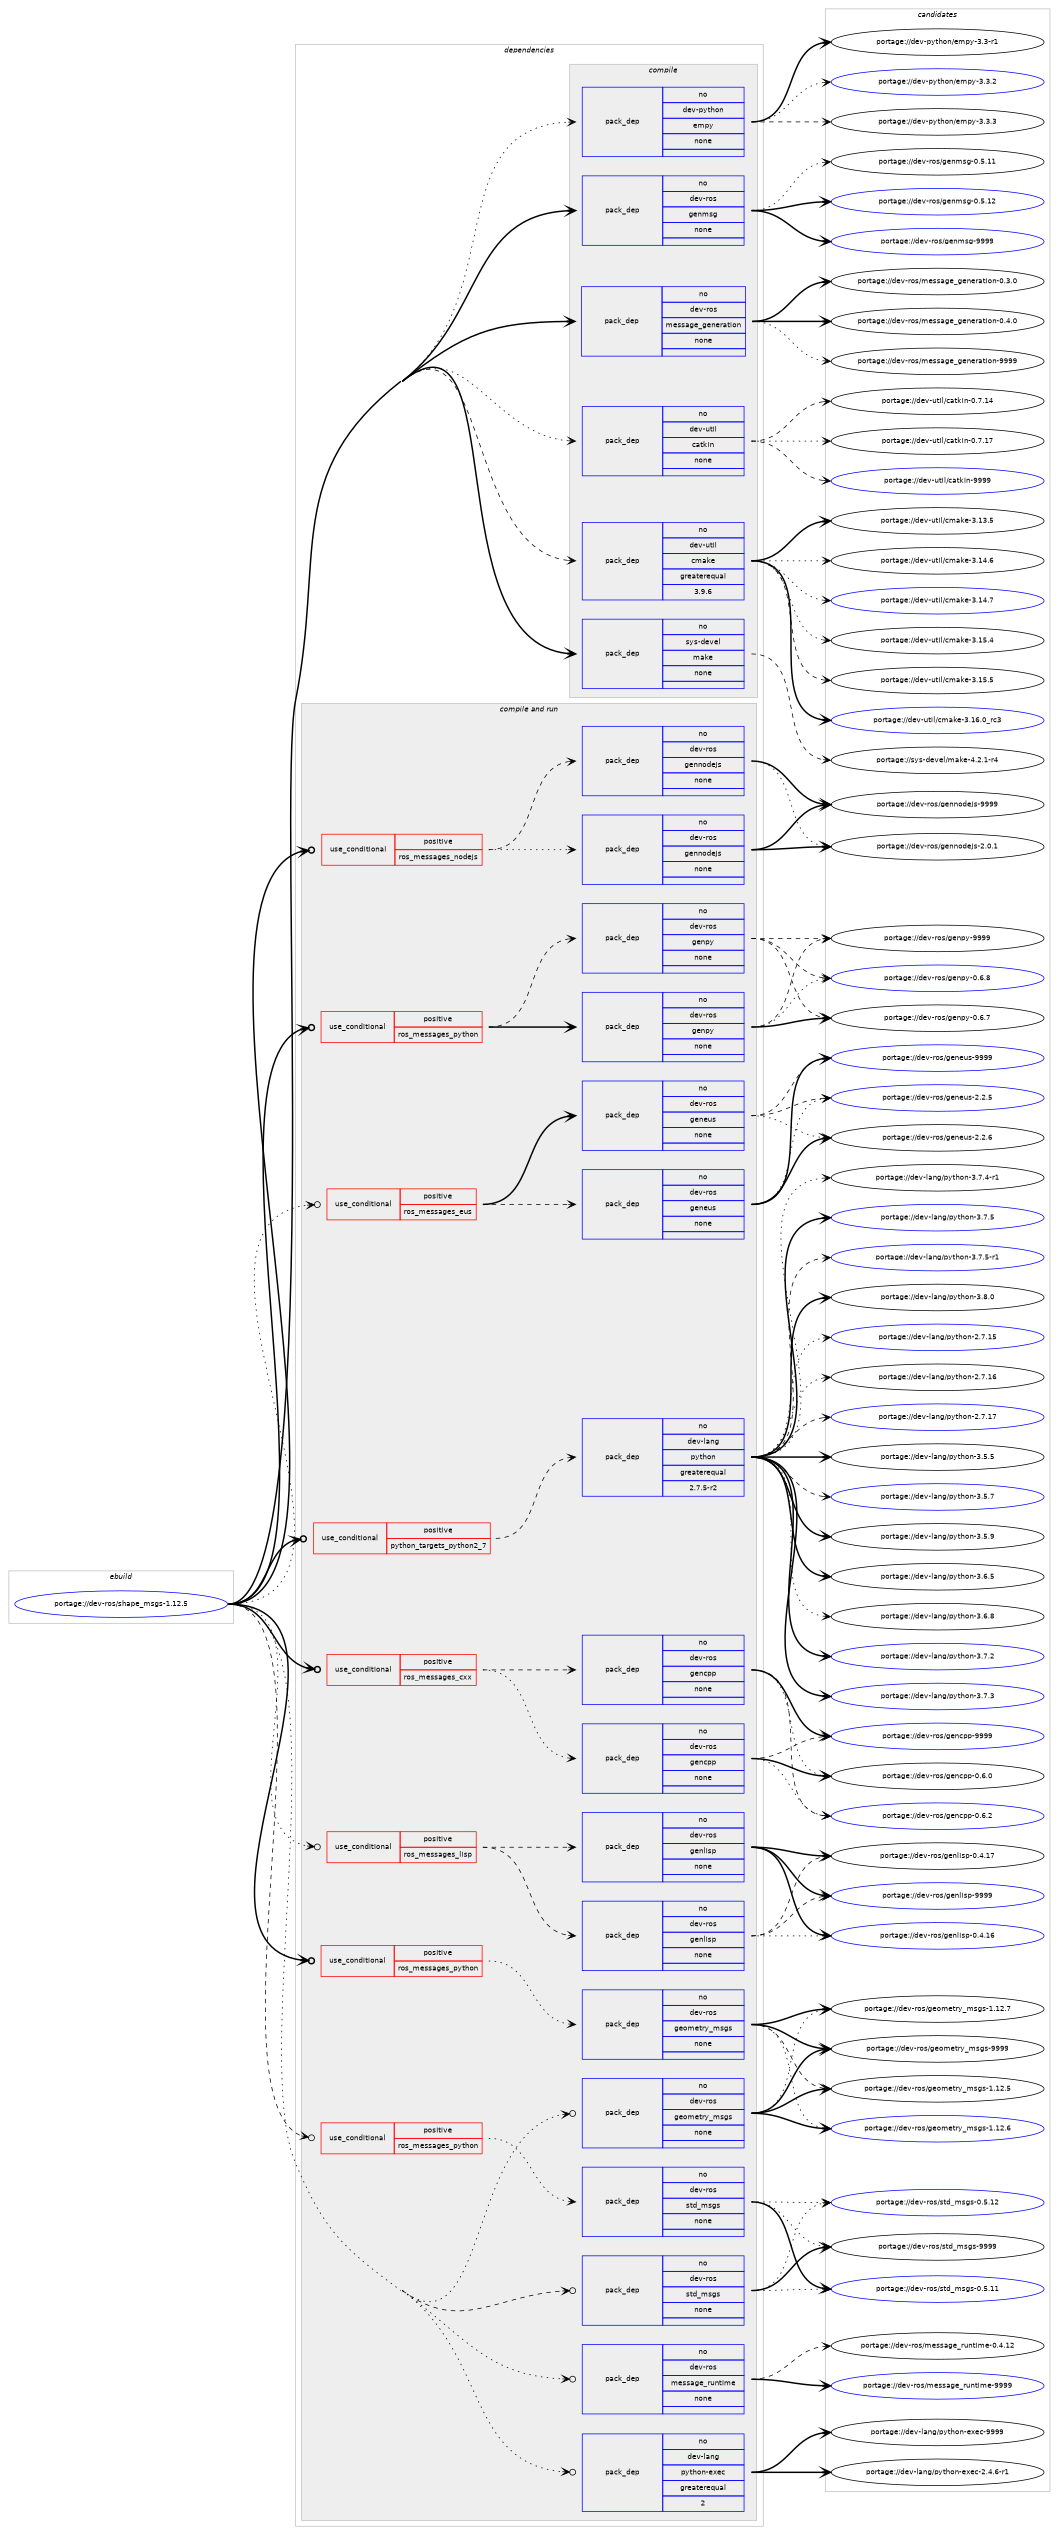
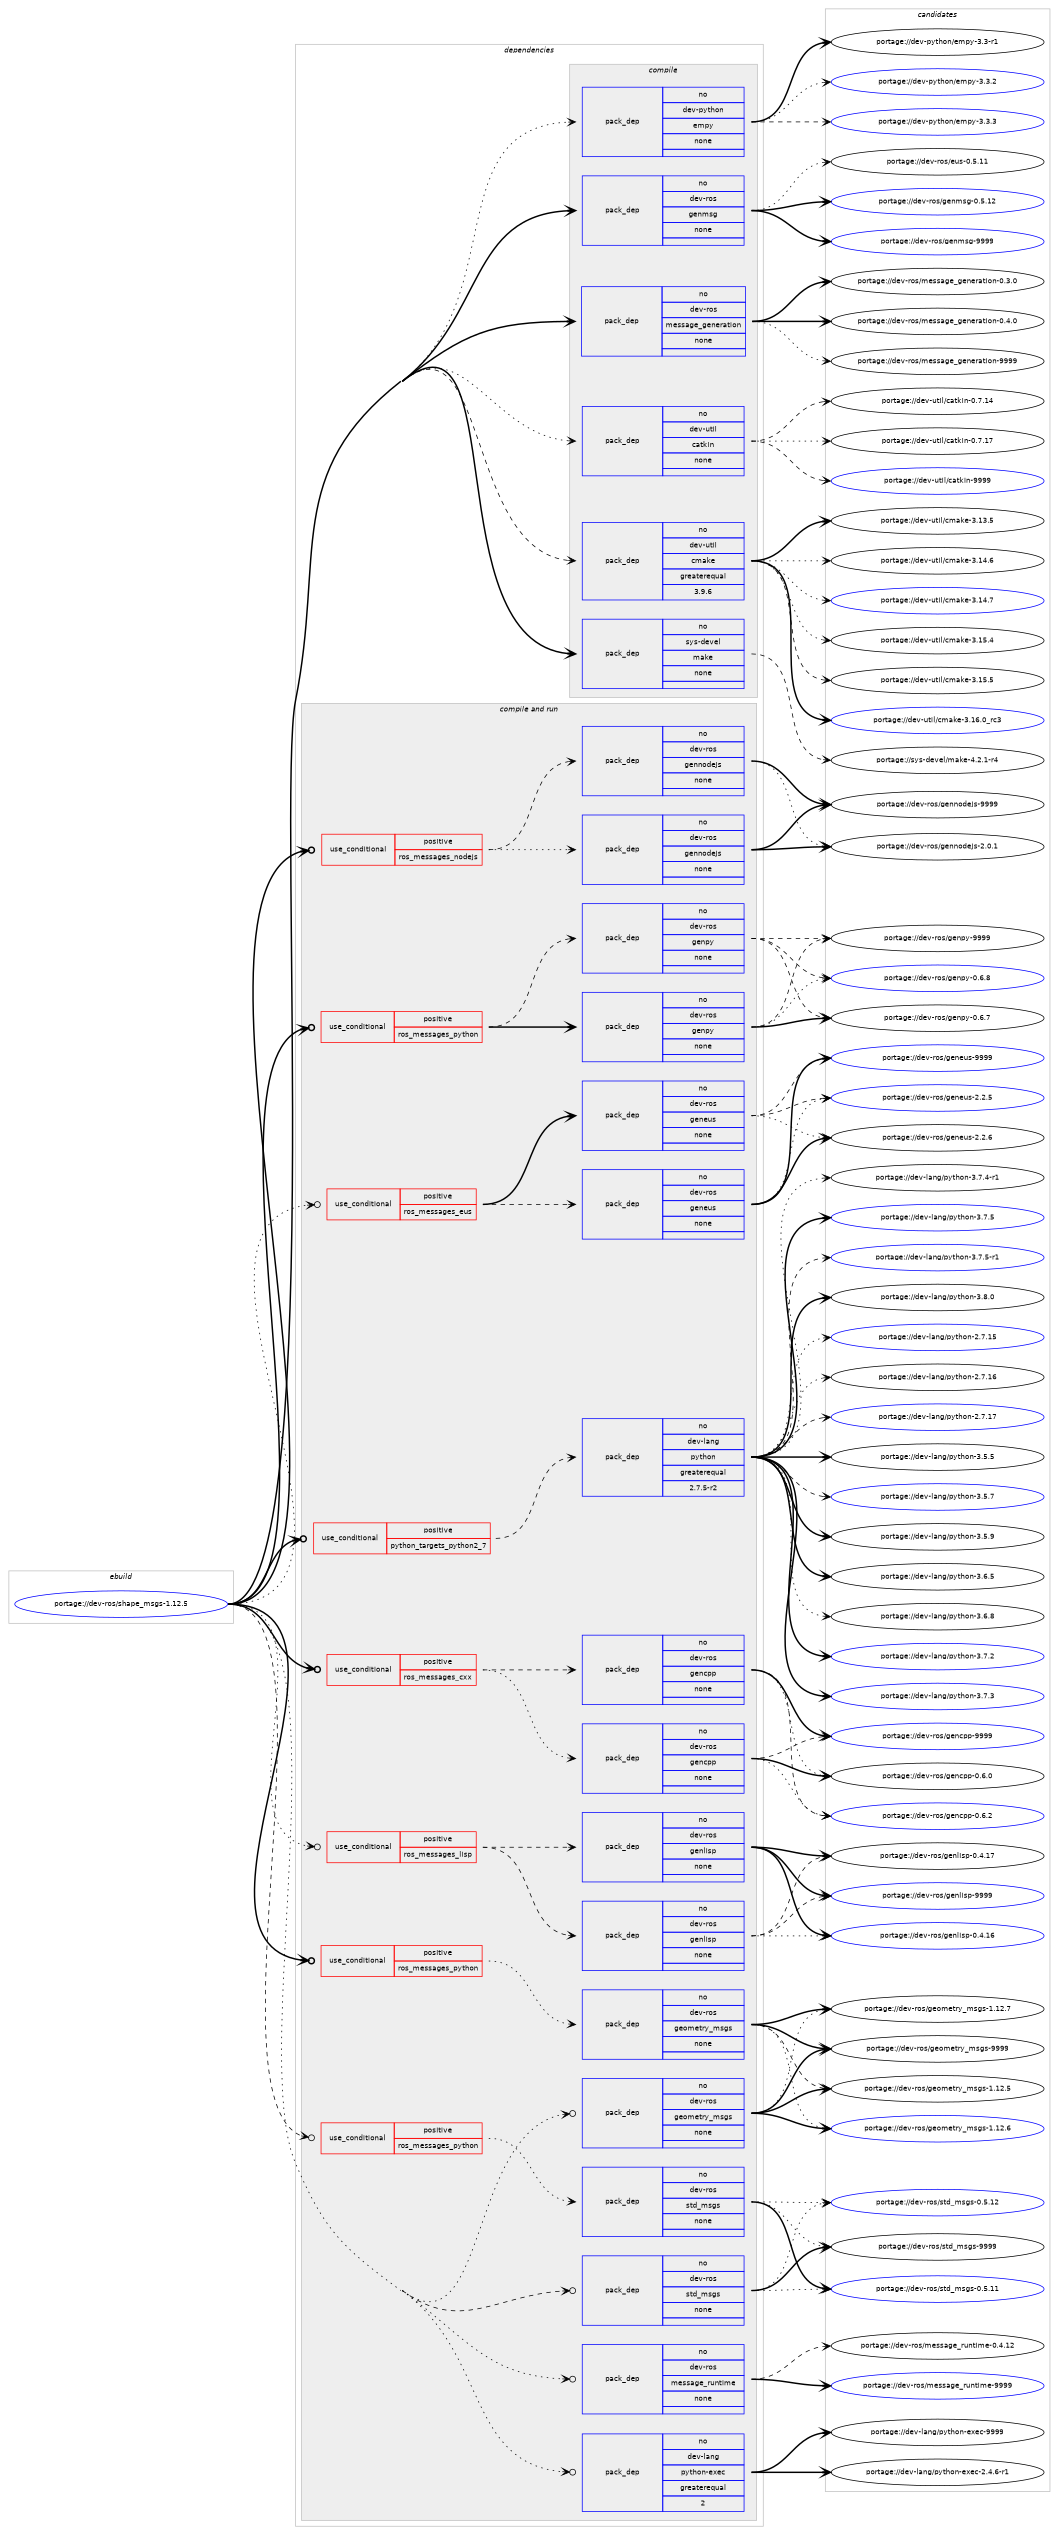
node "portage://dev-python/empy-3.3.3": color black -> blue
node "portage://dev-ros/genmsg-0.5.11": label "portage://dev-ros/genmsg-0.5.11" -> "portage://dev-ros/eus-0.5.11"
